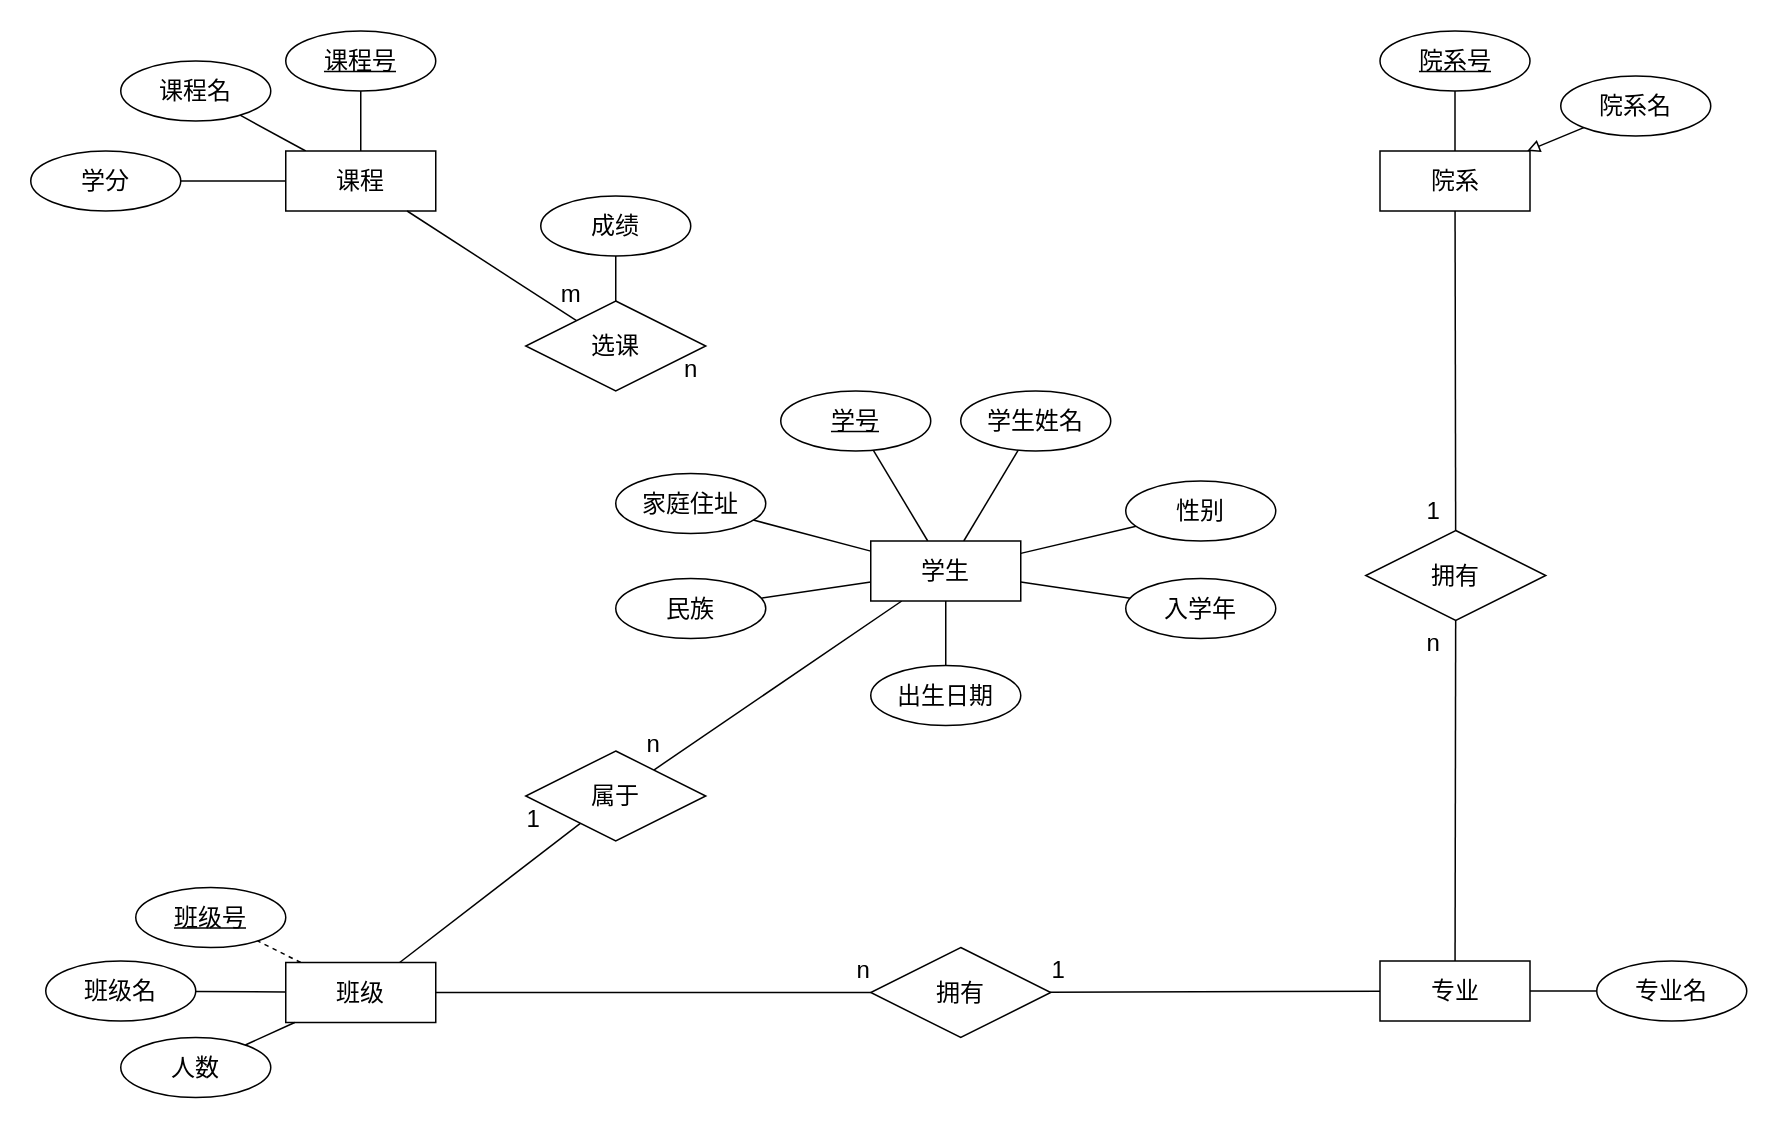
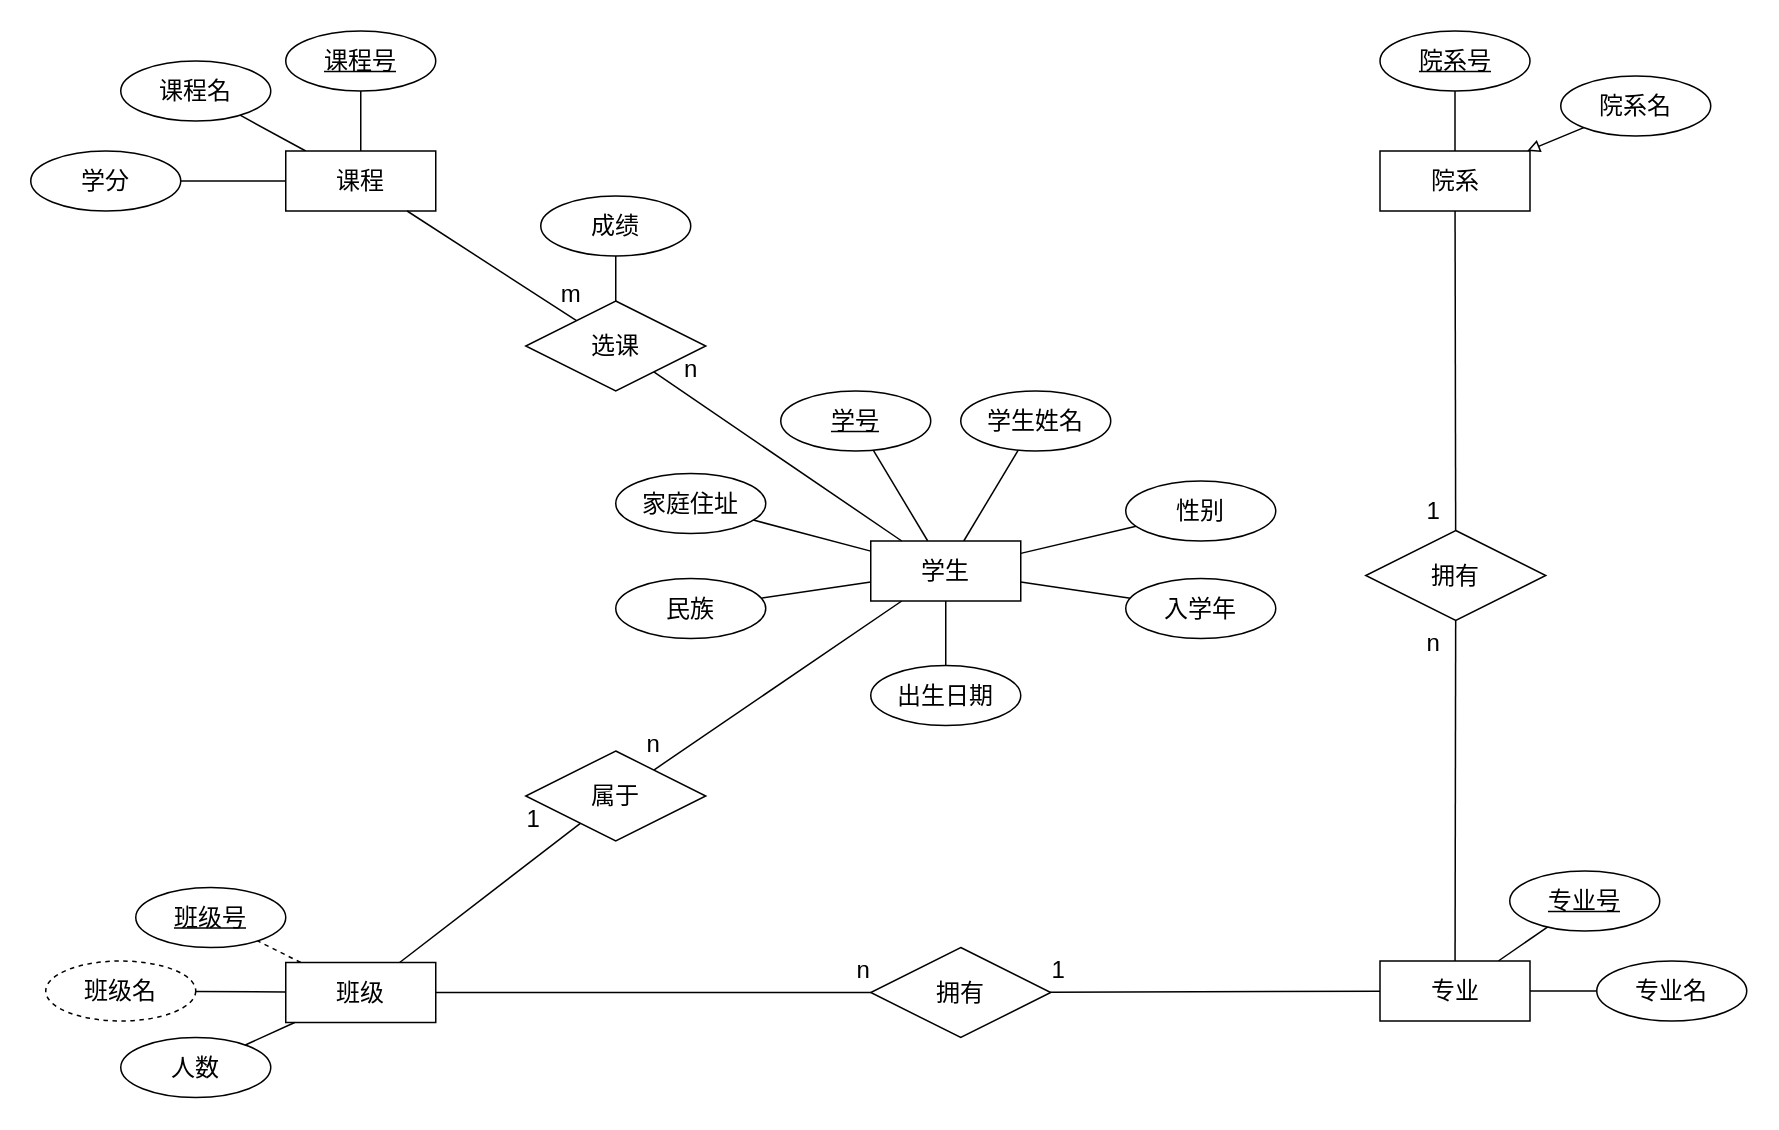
edge "选课" -- "学生": added
node "专业号": added
edge "专业号" -- "专业": added
node "班级名": style solid -> dashed
